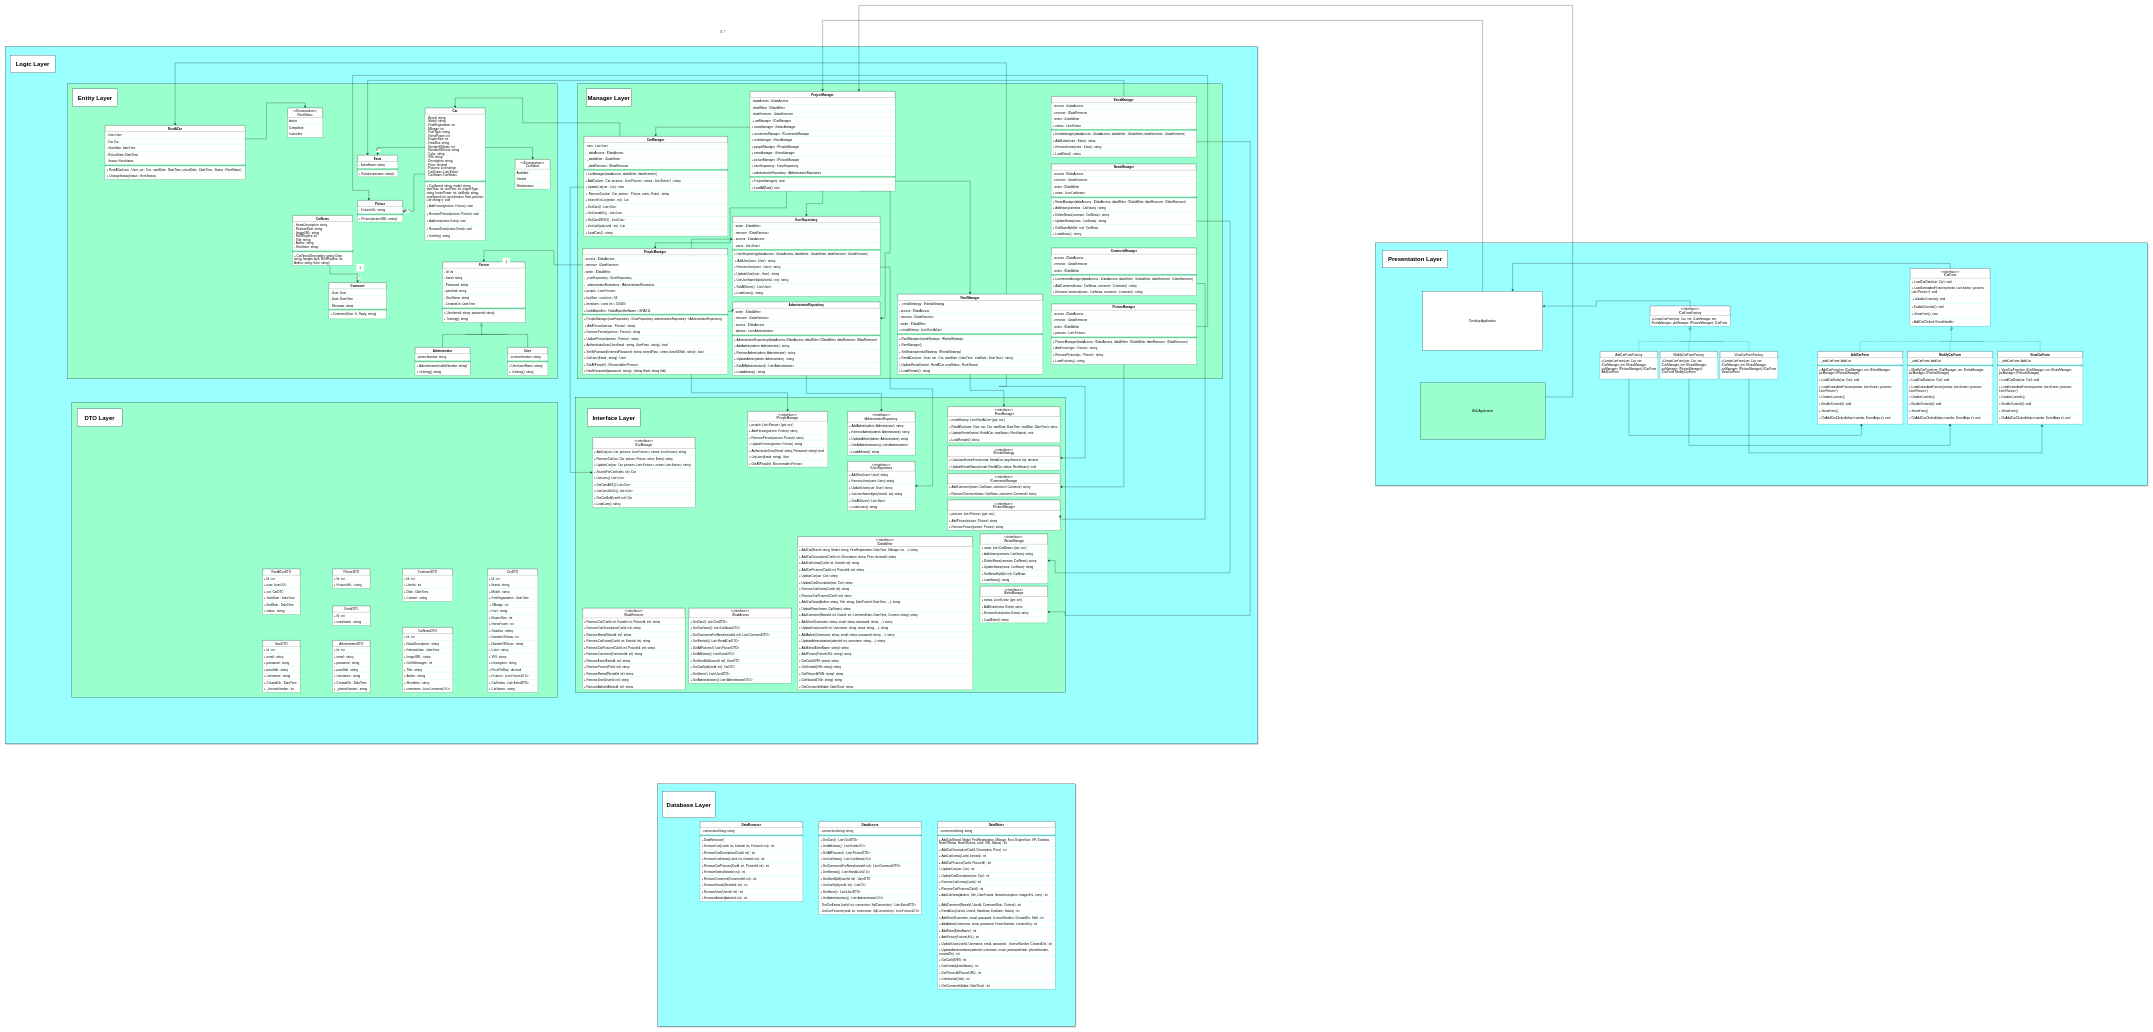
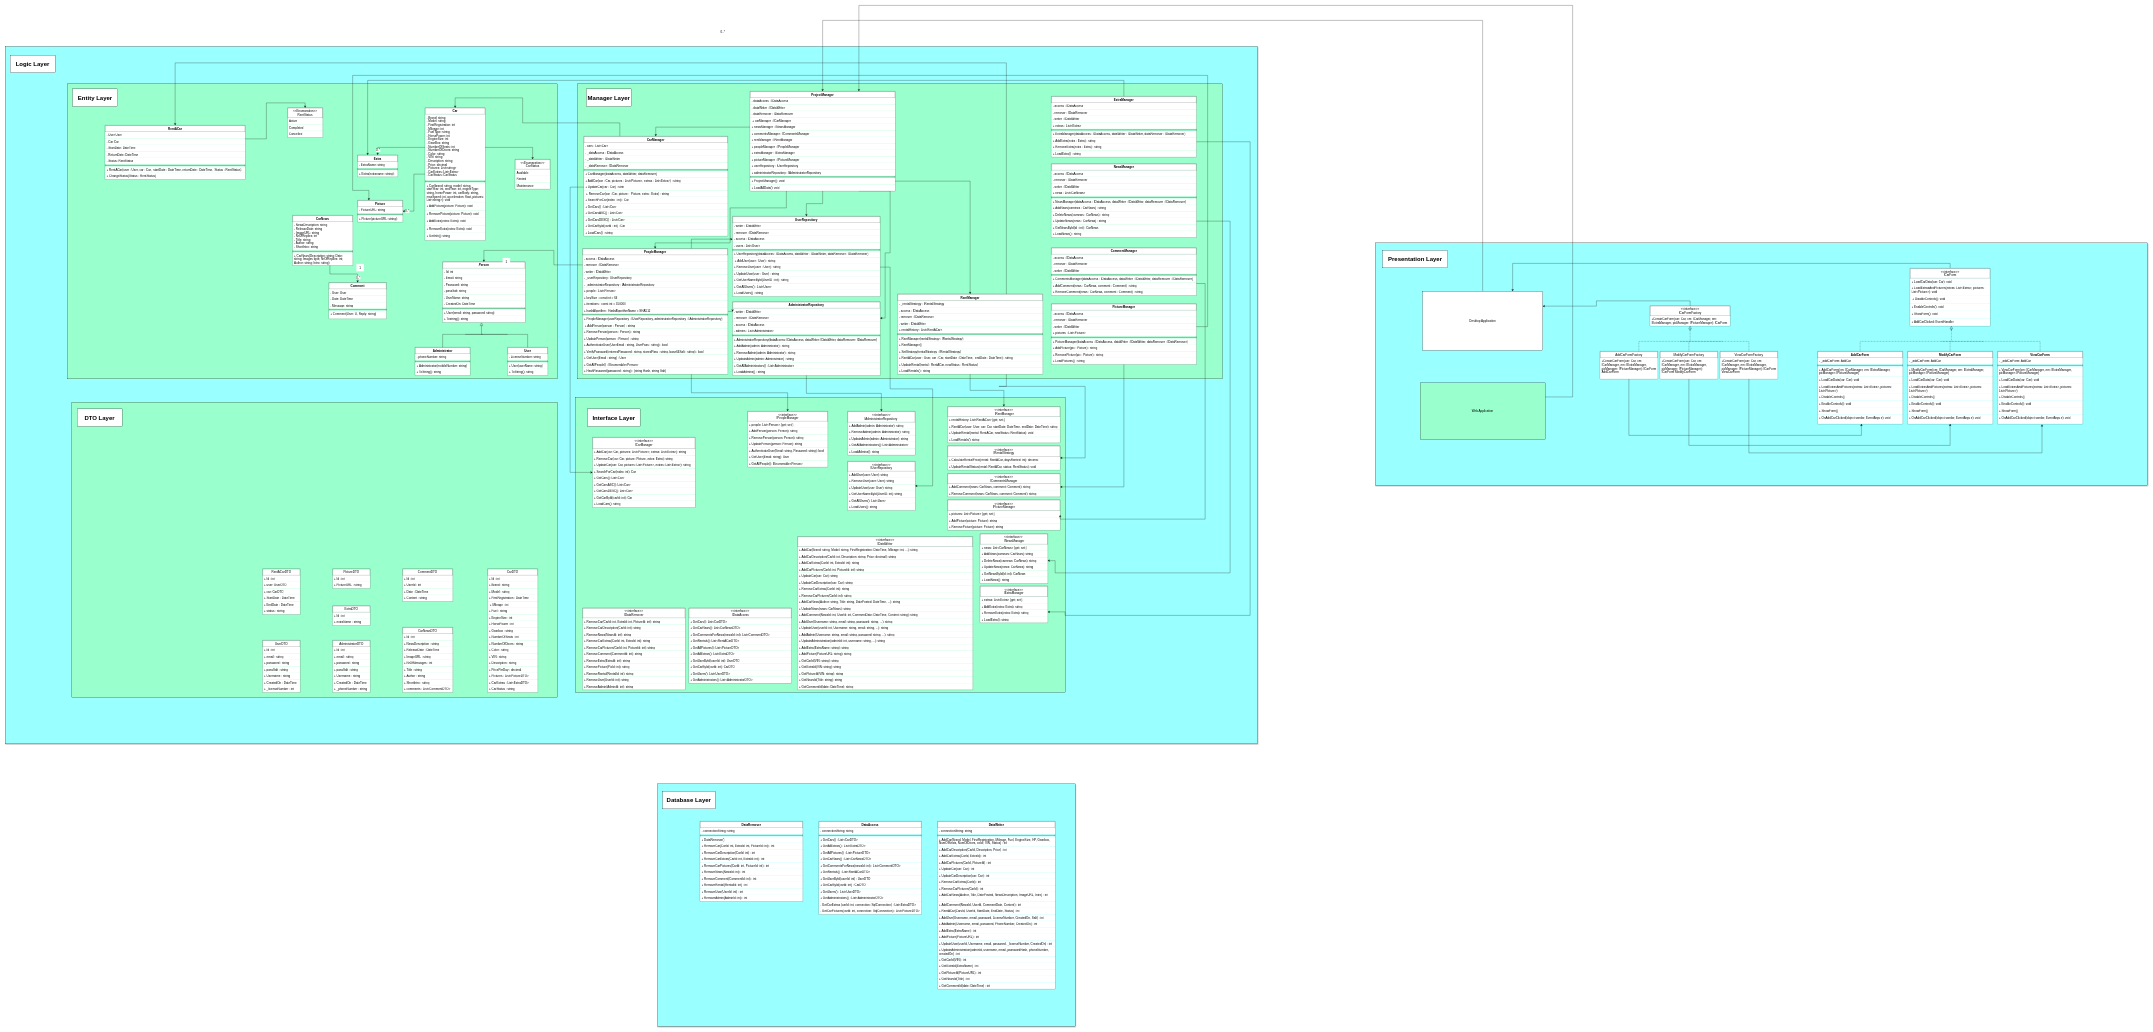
node "Database Layer": size 53x26 -> 53x18
